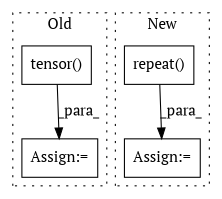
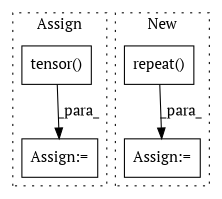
cluster "Old": label "Old" -> "Assign"
